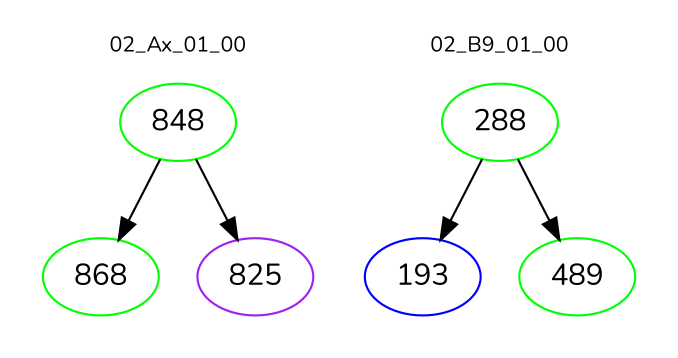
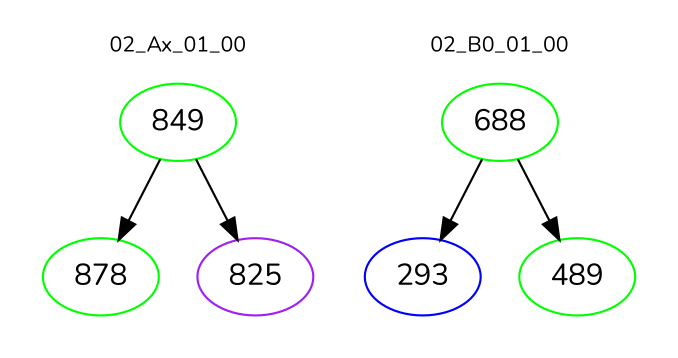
cluster "02_B9_01_00": label "02_B9_01_00" -> "02_B0_01_00"
node "848": label "848" -> "849"
node "288": label "288" -> "688"
node "868": label "868" -> "878"
node "193": label "193" -> "293"
